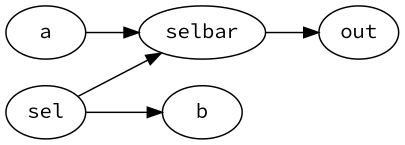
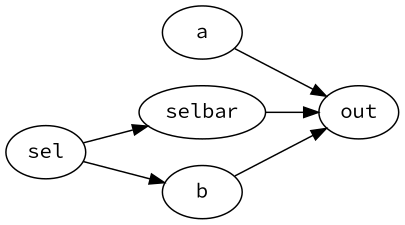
edge "a" -> "selbar": now "a" -> "out"
edge "b" -> "out": added
